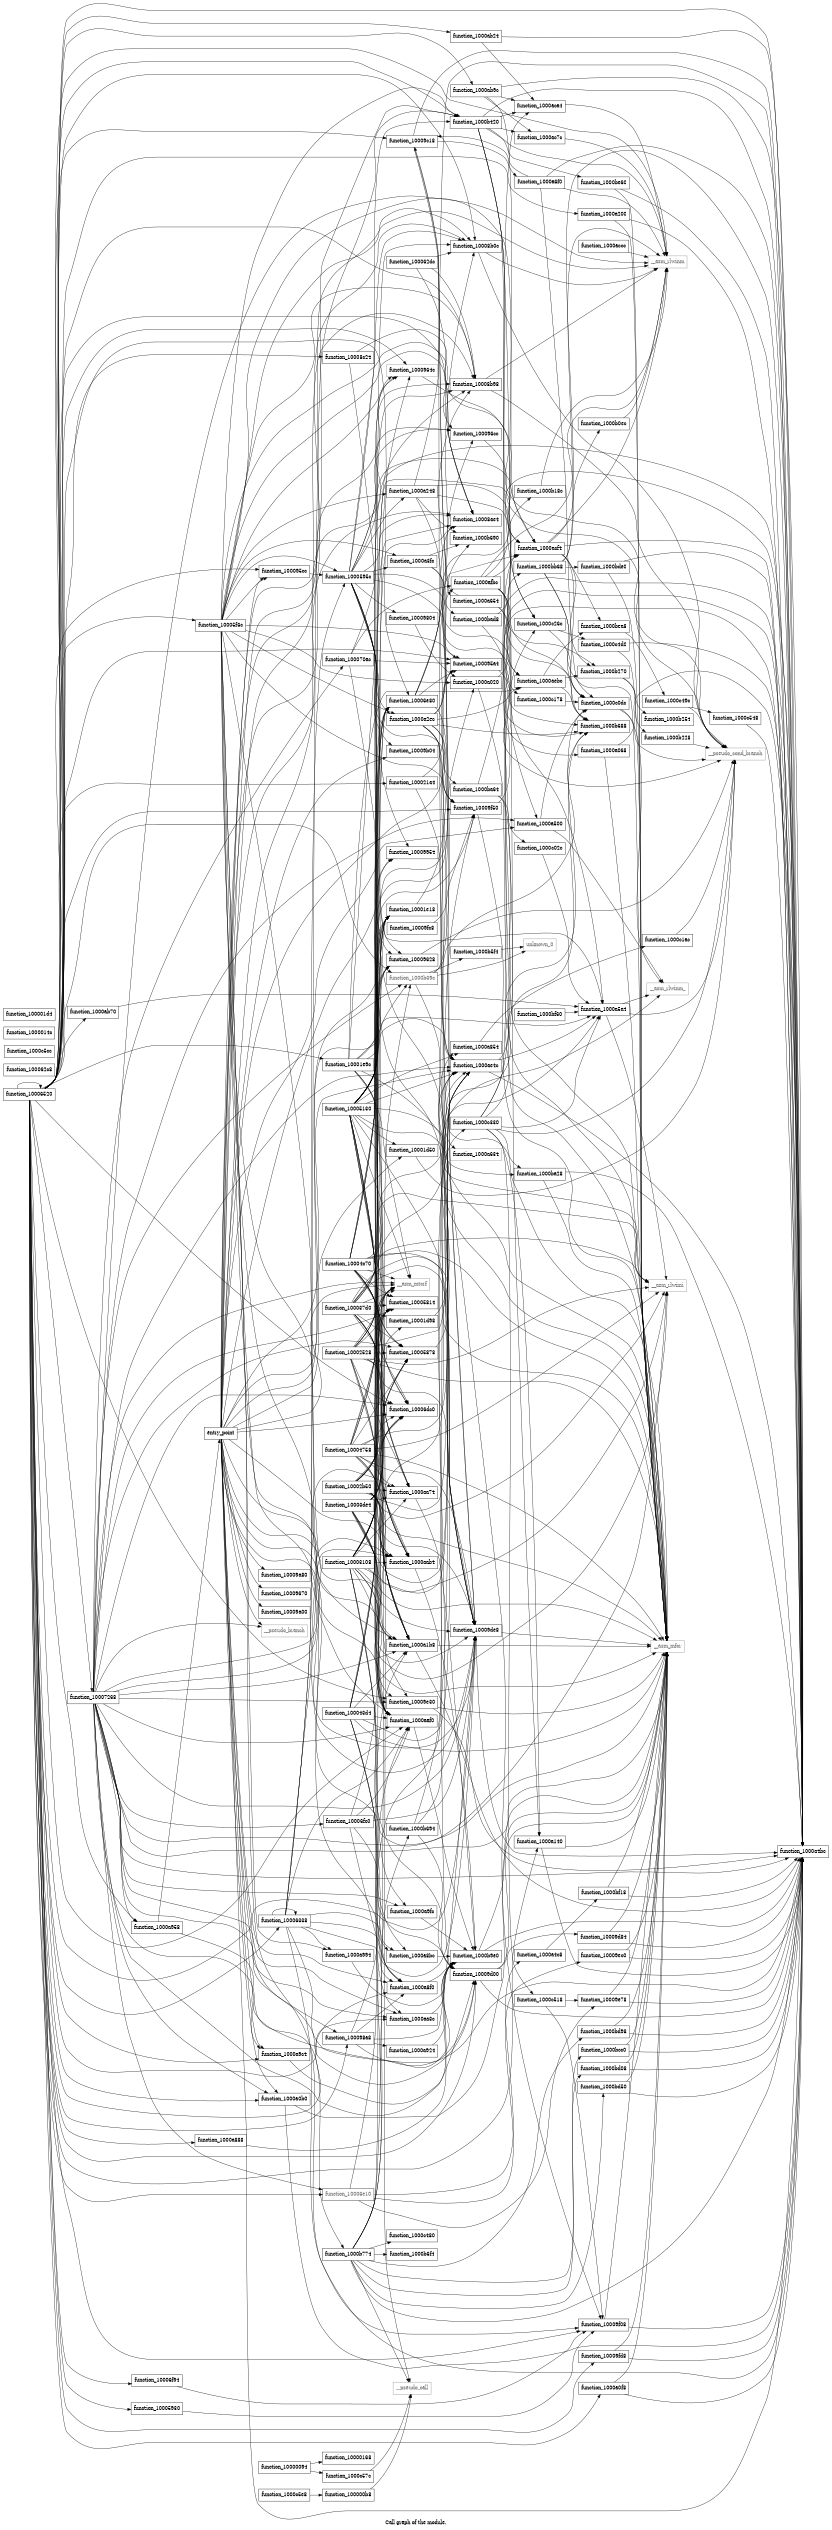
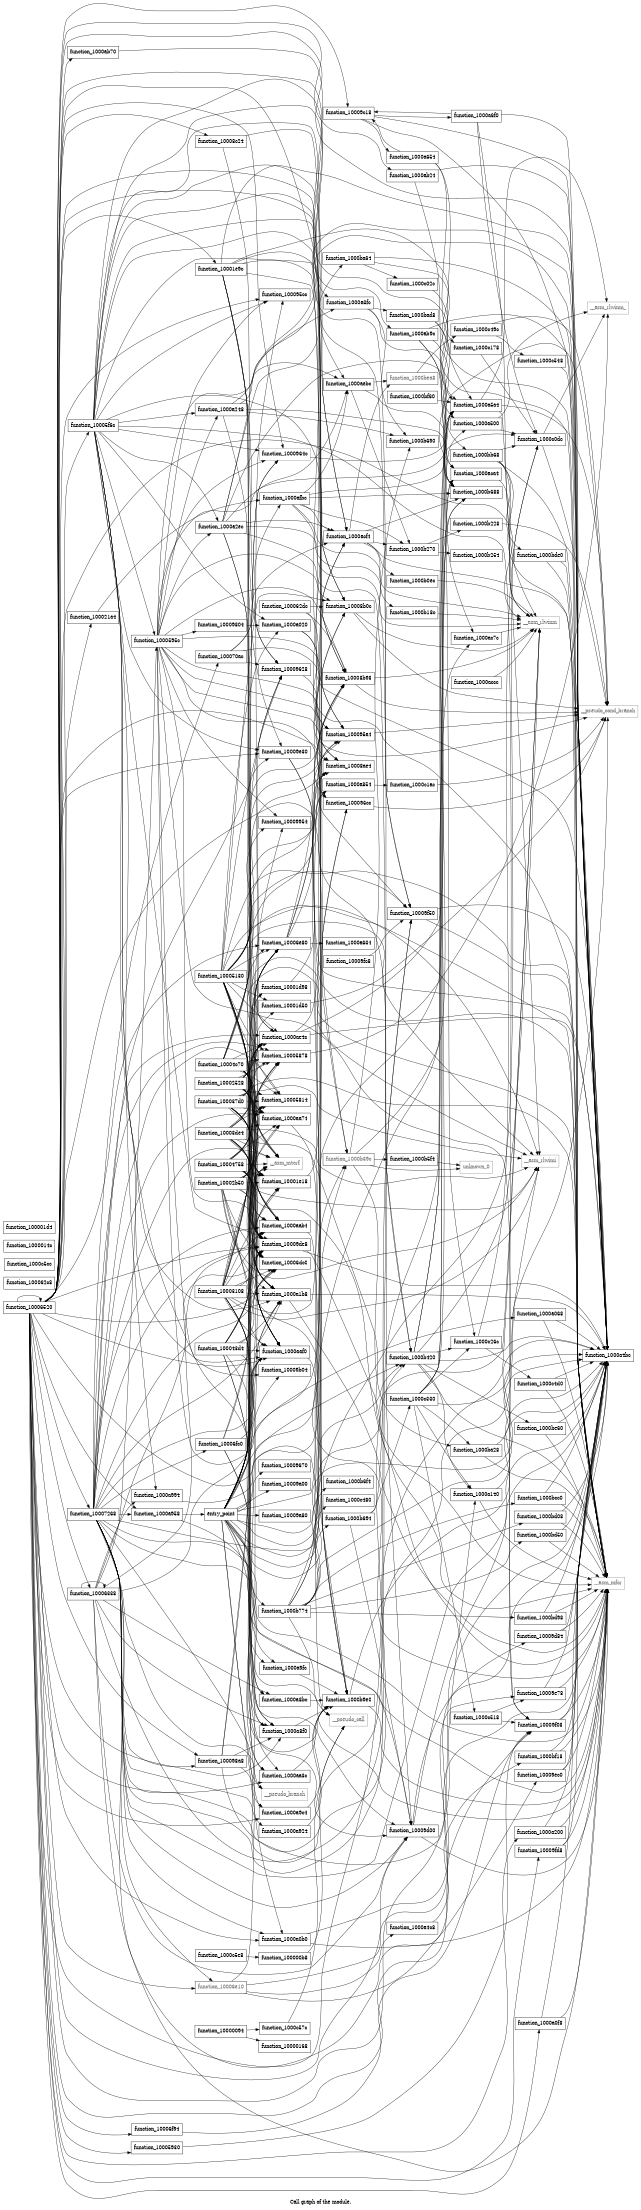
edge "function_100095cc" -> "function_1000595c": reversed
node "function_1000bea8": fontcolor black -> gray50
edge "function_100021a4" -> "function_1000ae4c": removed
edge "entry_point" -> "function_1000a500": removed
node "function_1000a634": color gray50 -> black
node "function_1000a888": removed
